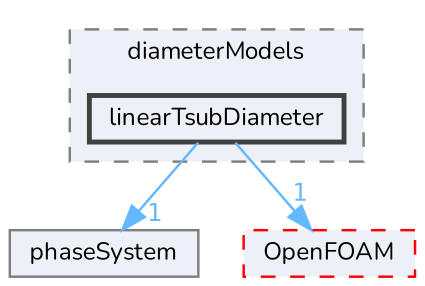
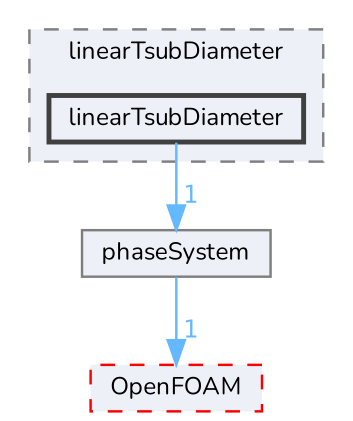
cluster "diameterModels": label "diameterModels" -> "linearTsubDiameter"
edge "linearTsubDiameter" -> "OpenFOAM": now "phaseSystem" -> "OpenFOAM"
